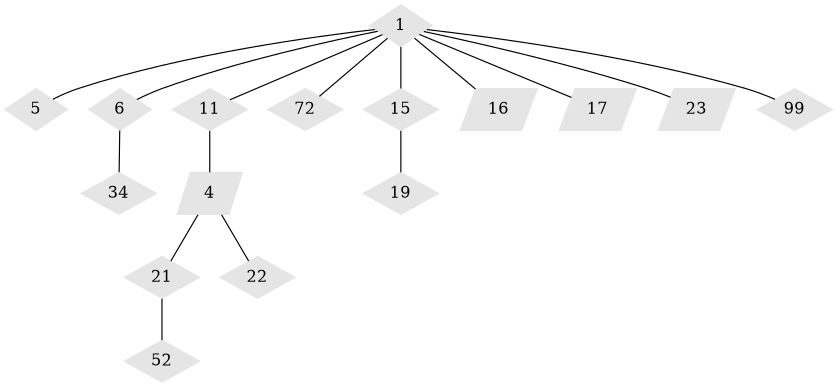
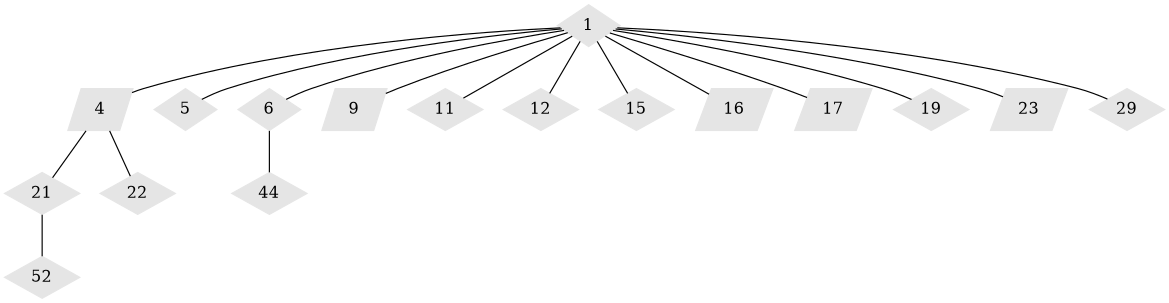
node "72": label "72" -> "12"
node "9": added
node "99": label "99" -> "29"
edge "11" -- "4": now "1" -- "4"
edge "15" -- "19": now "1" -- "19"
node "34": label "34" -> "44"
